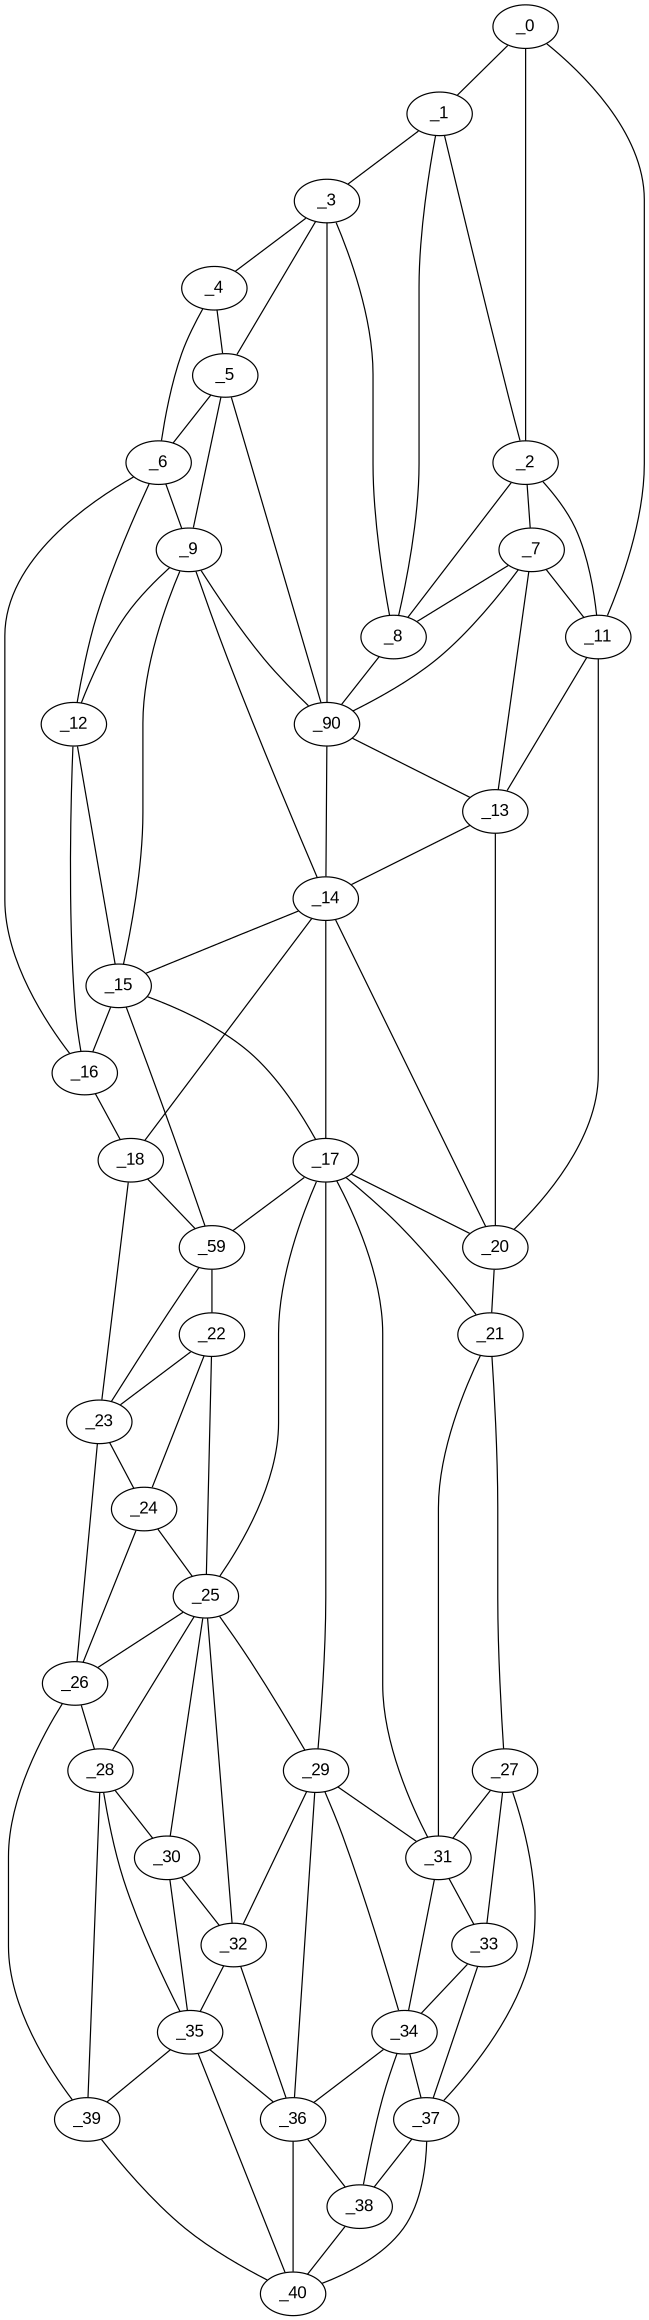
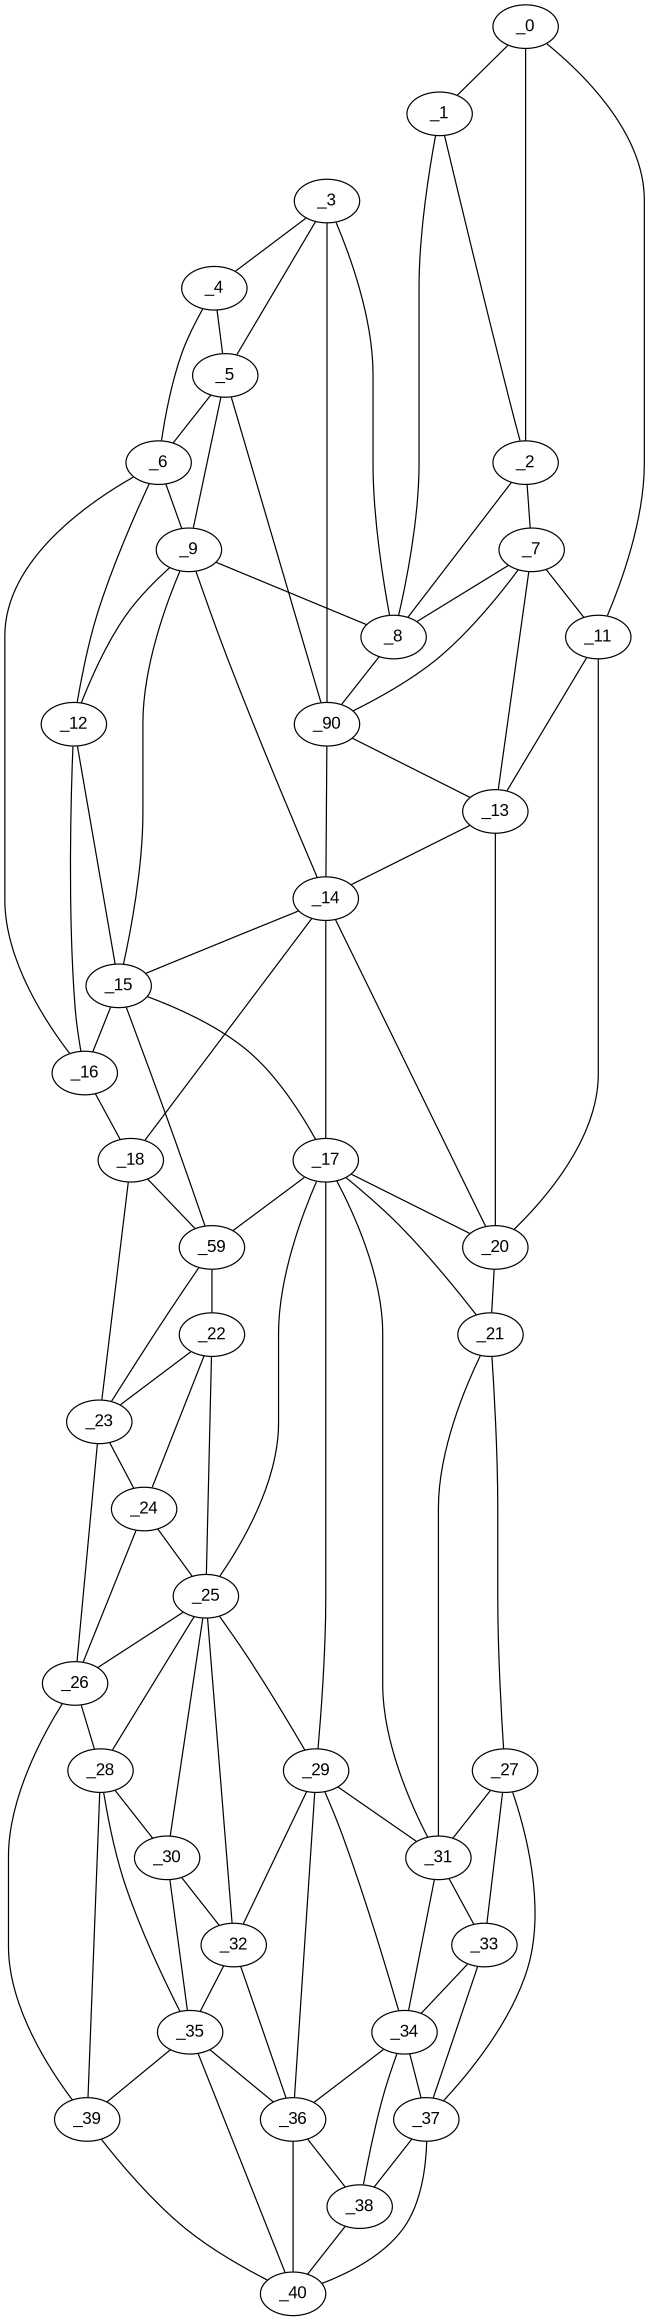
edge "_1" -- "_3": removed
edge "_2" -- "_11": removed
edge "_9" -- "_90": now "_9" -- "_8"
